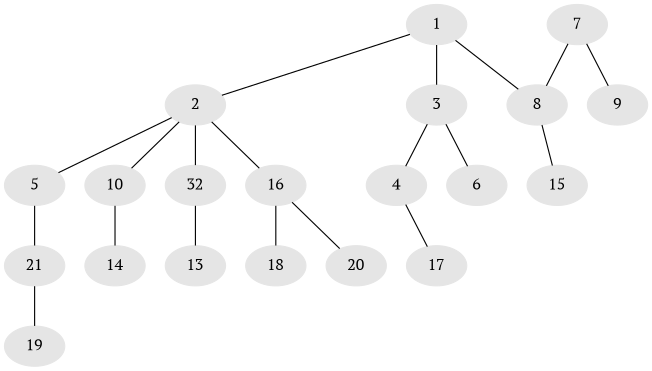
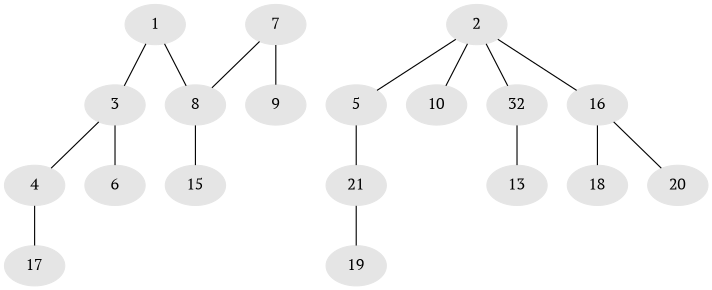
edge "1" -- "2": removed
node "14": removed
